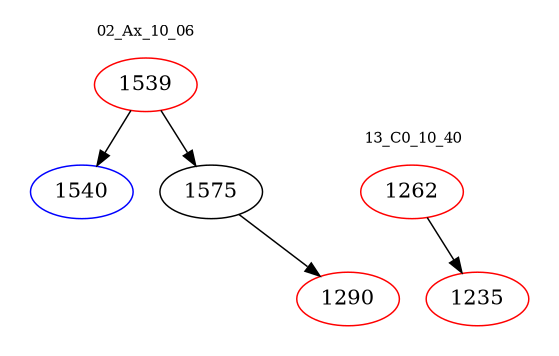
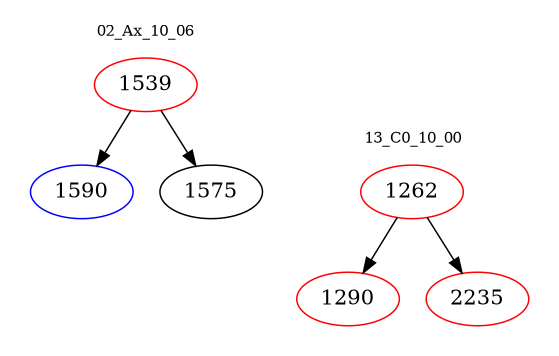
cluster "13_C0_10_40": label "13_C0_10_40" -> "13_C0_10_00"
node "1540": label "1540" -> "1590"
edge "1575" -> "1290": now "1262" -> "1290"
node "1235": label "1235" -> "2235"
